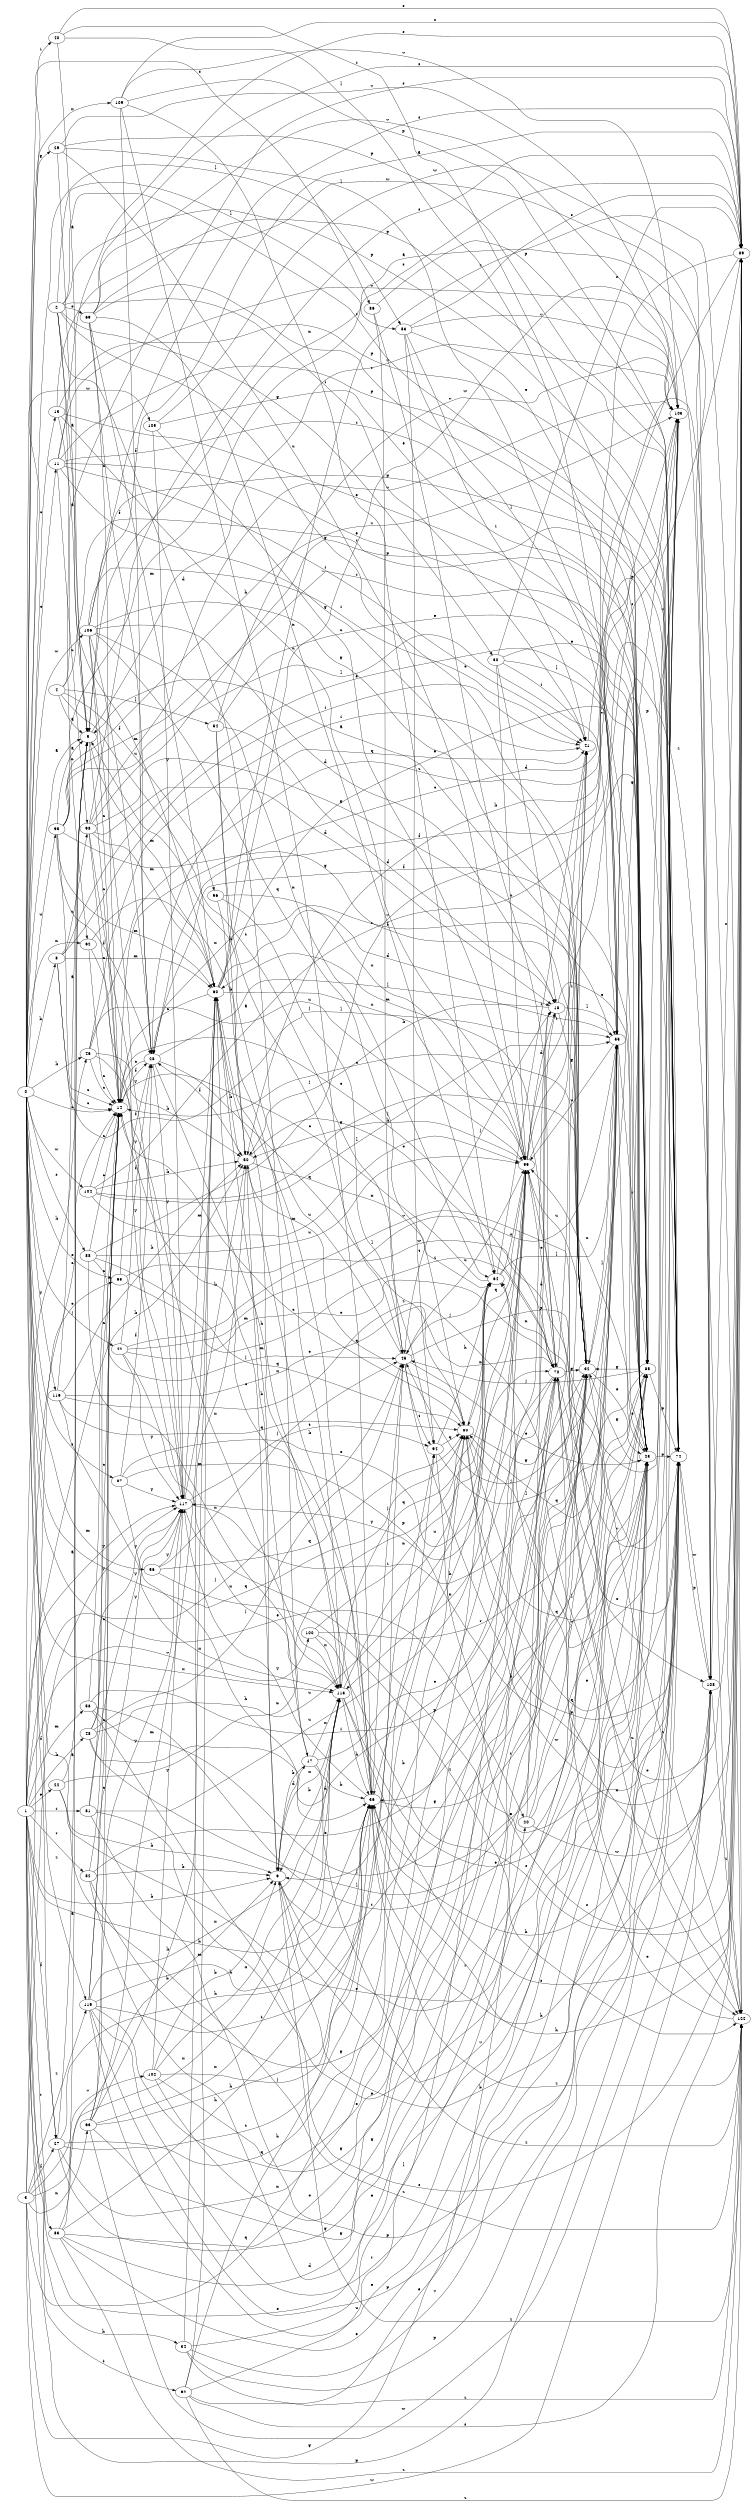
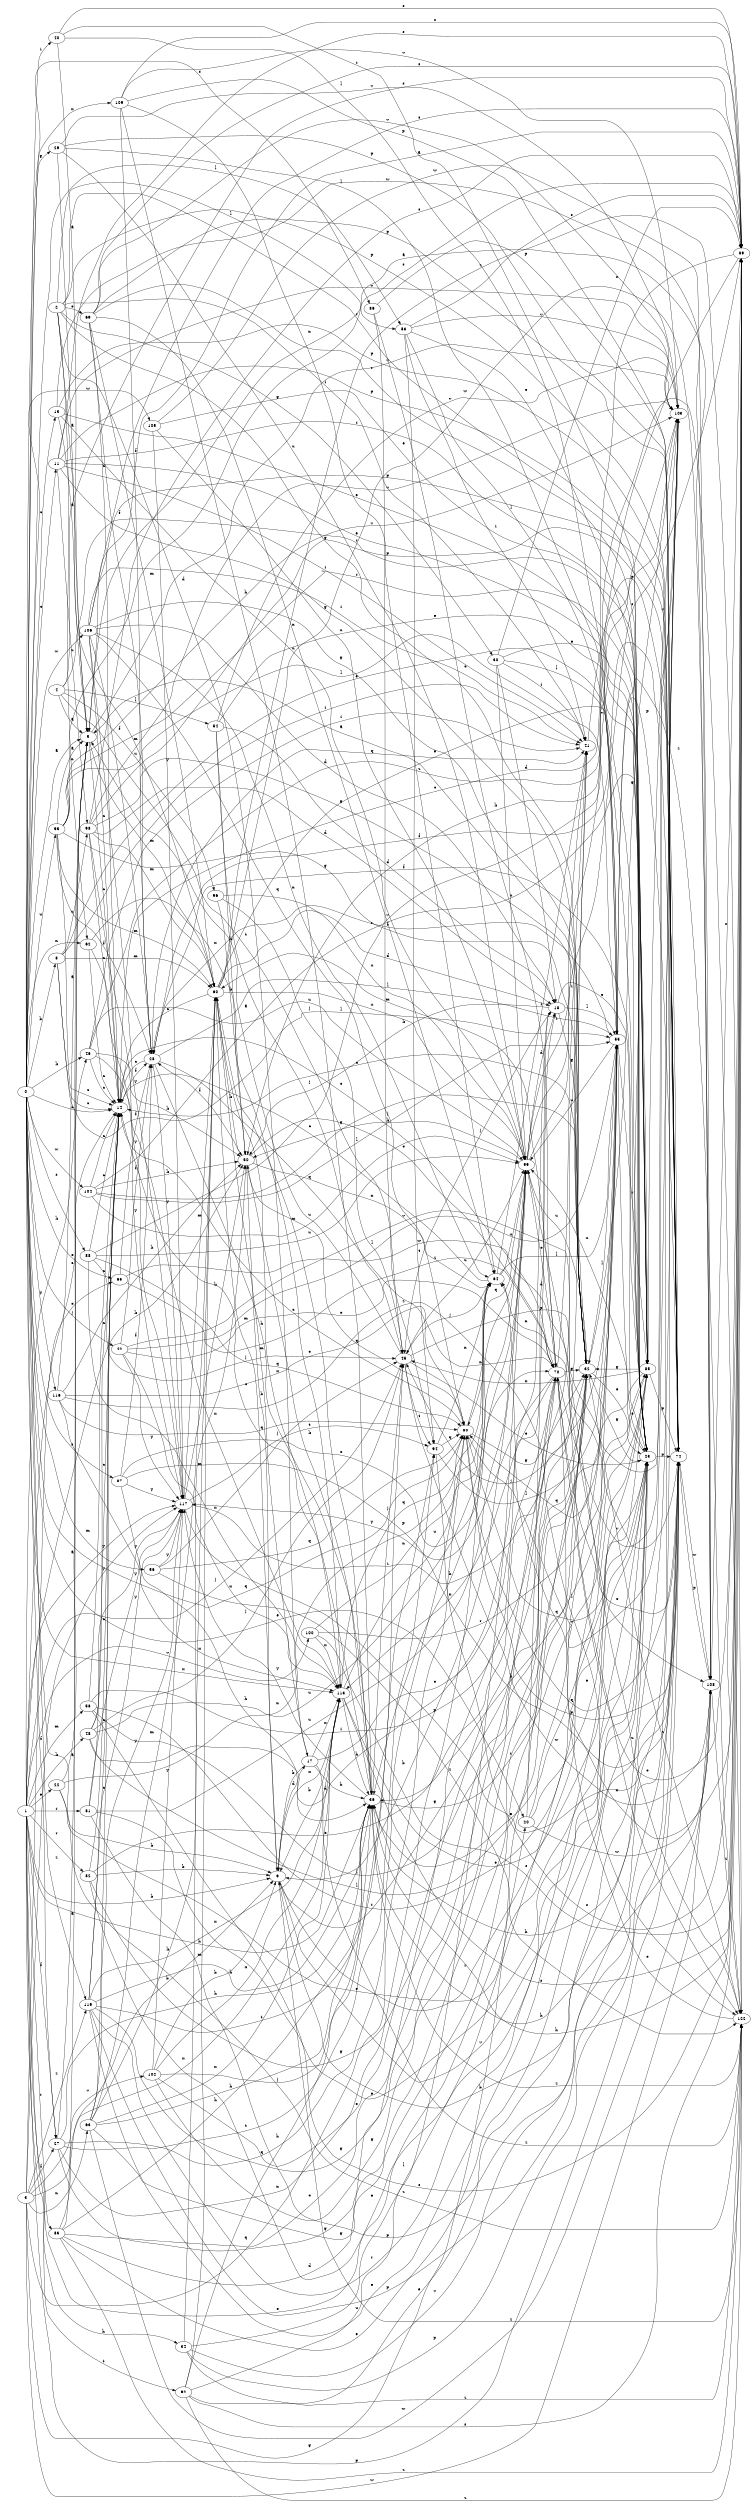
edge "94" -> "64": label "h" -> "n"
edge "85" -> "45": label "j" -> "x"
